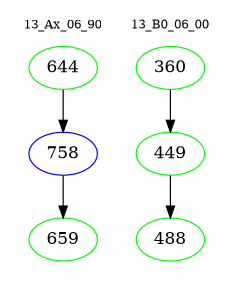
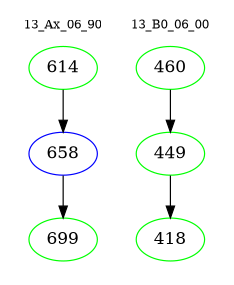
node "644": label "644" -> "614"
node "360": label "360" -> "460"
node "758": label "758" -> "658"
node "659": label "659" -> "699"
node "488": label "488" -> "418"
